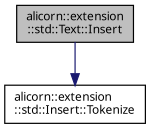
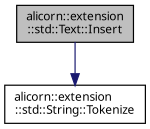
node "alicorn::extension ::std::Insert::Tokenize": label "alicorn::extension ::std::Insert::Tokenize" -> "alicorn::extension ::std::String::Tokenize"
